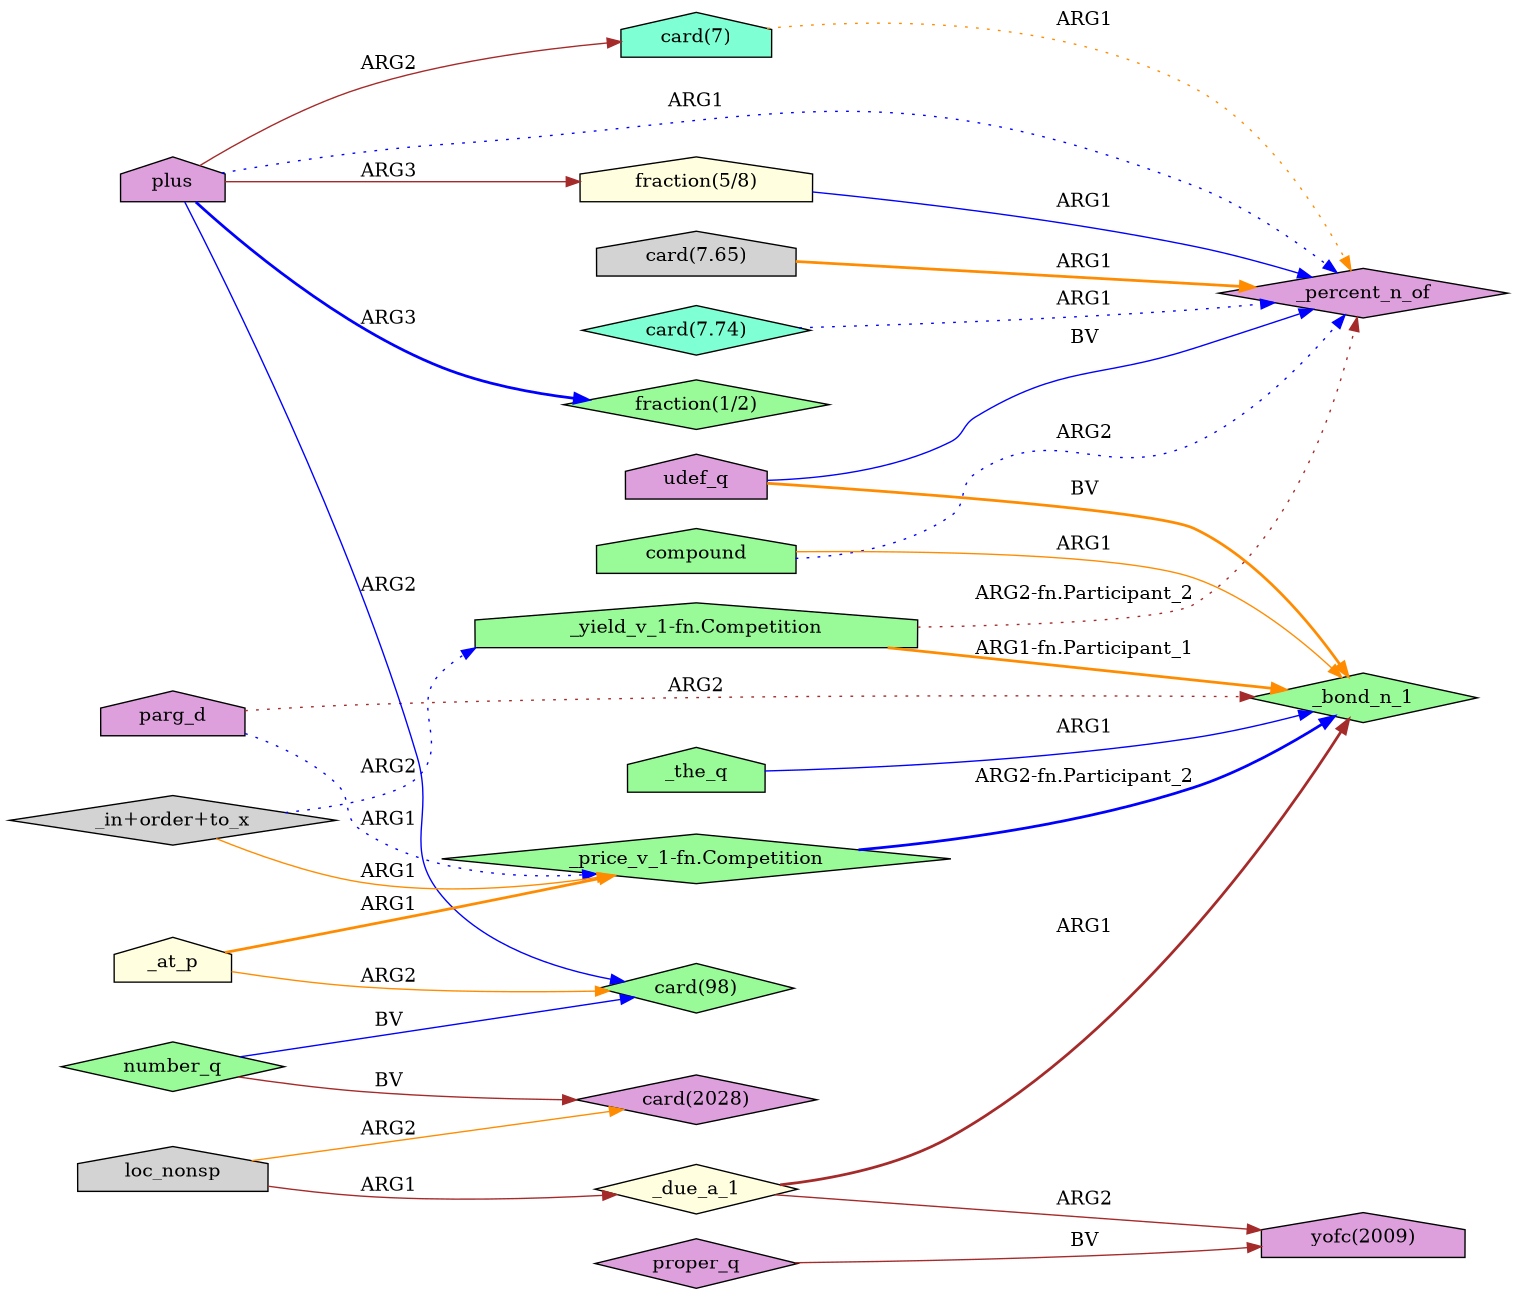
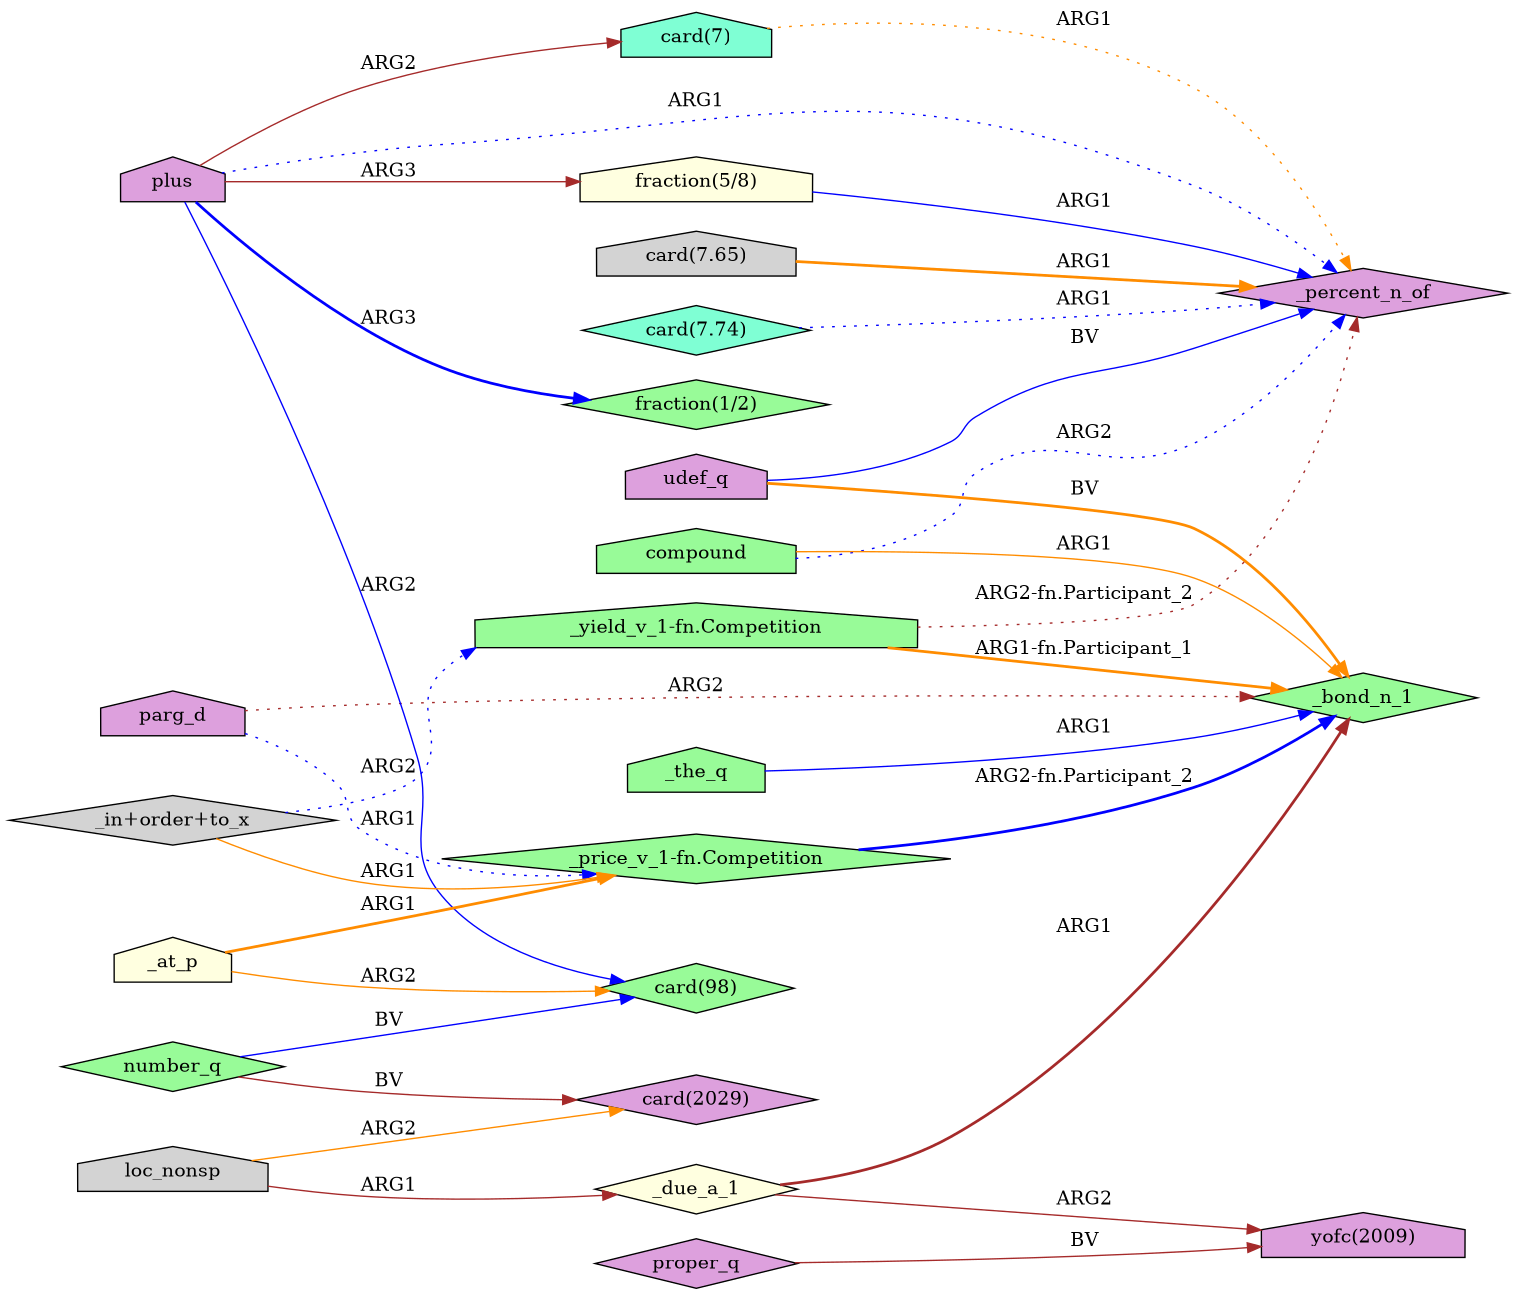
node "card(2028)": label "card(2028)" -> "card(2029)"
